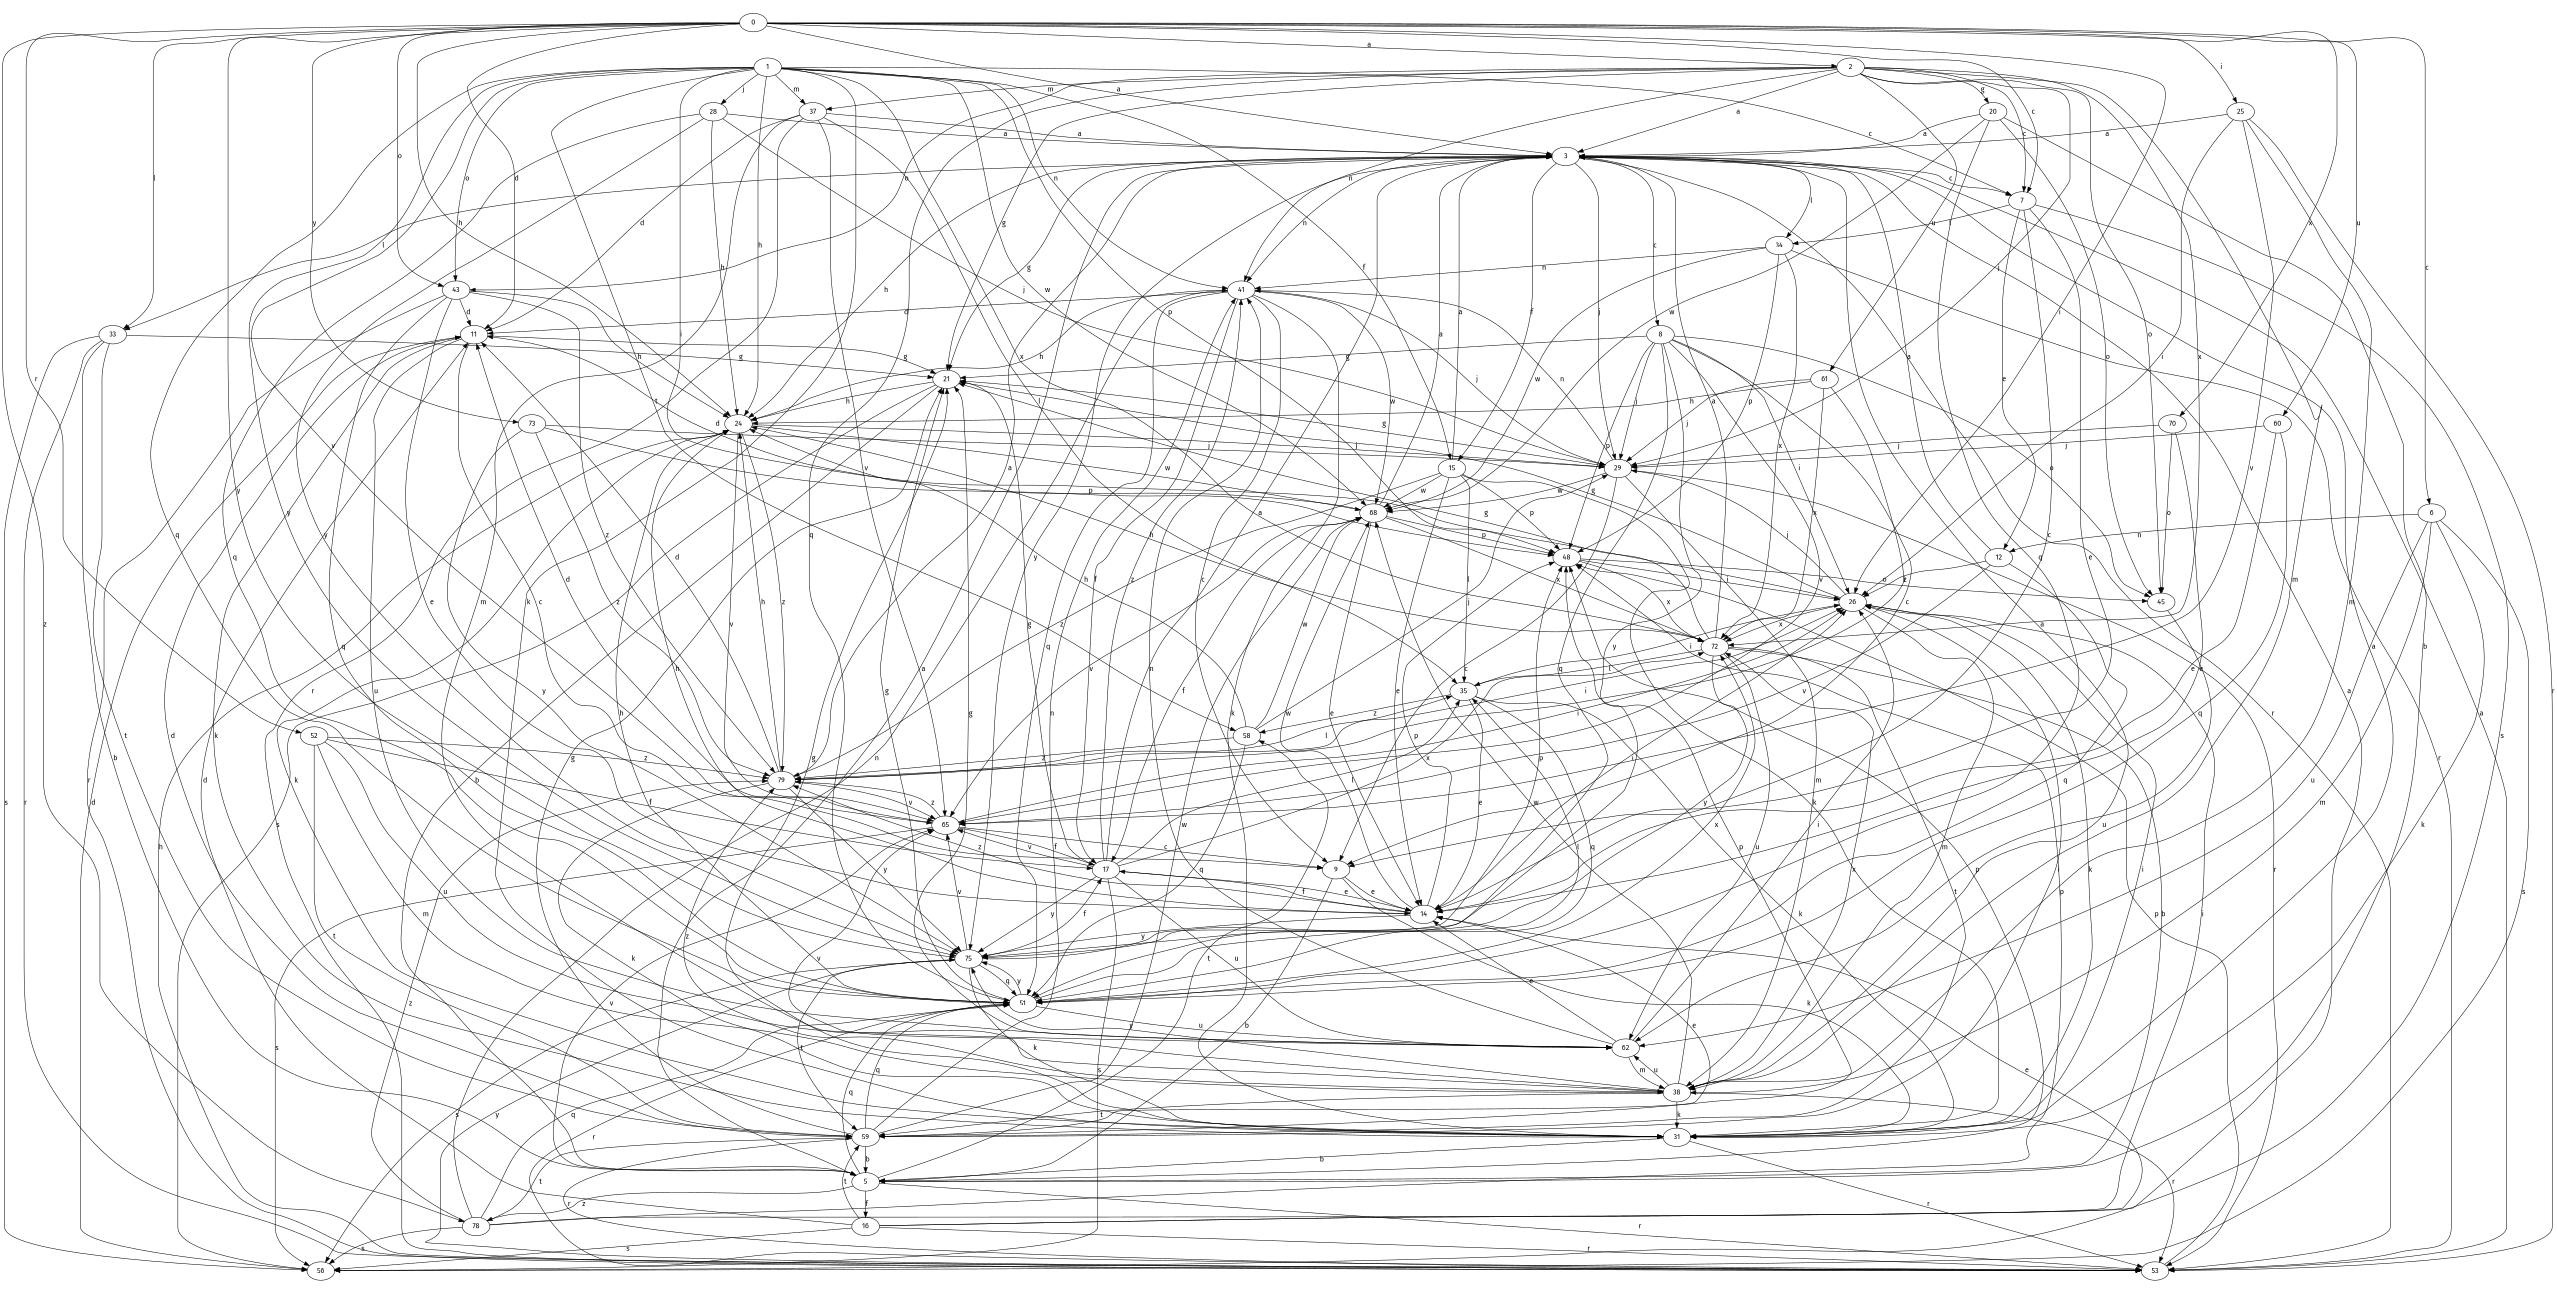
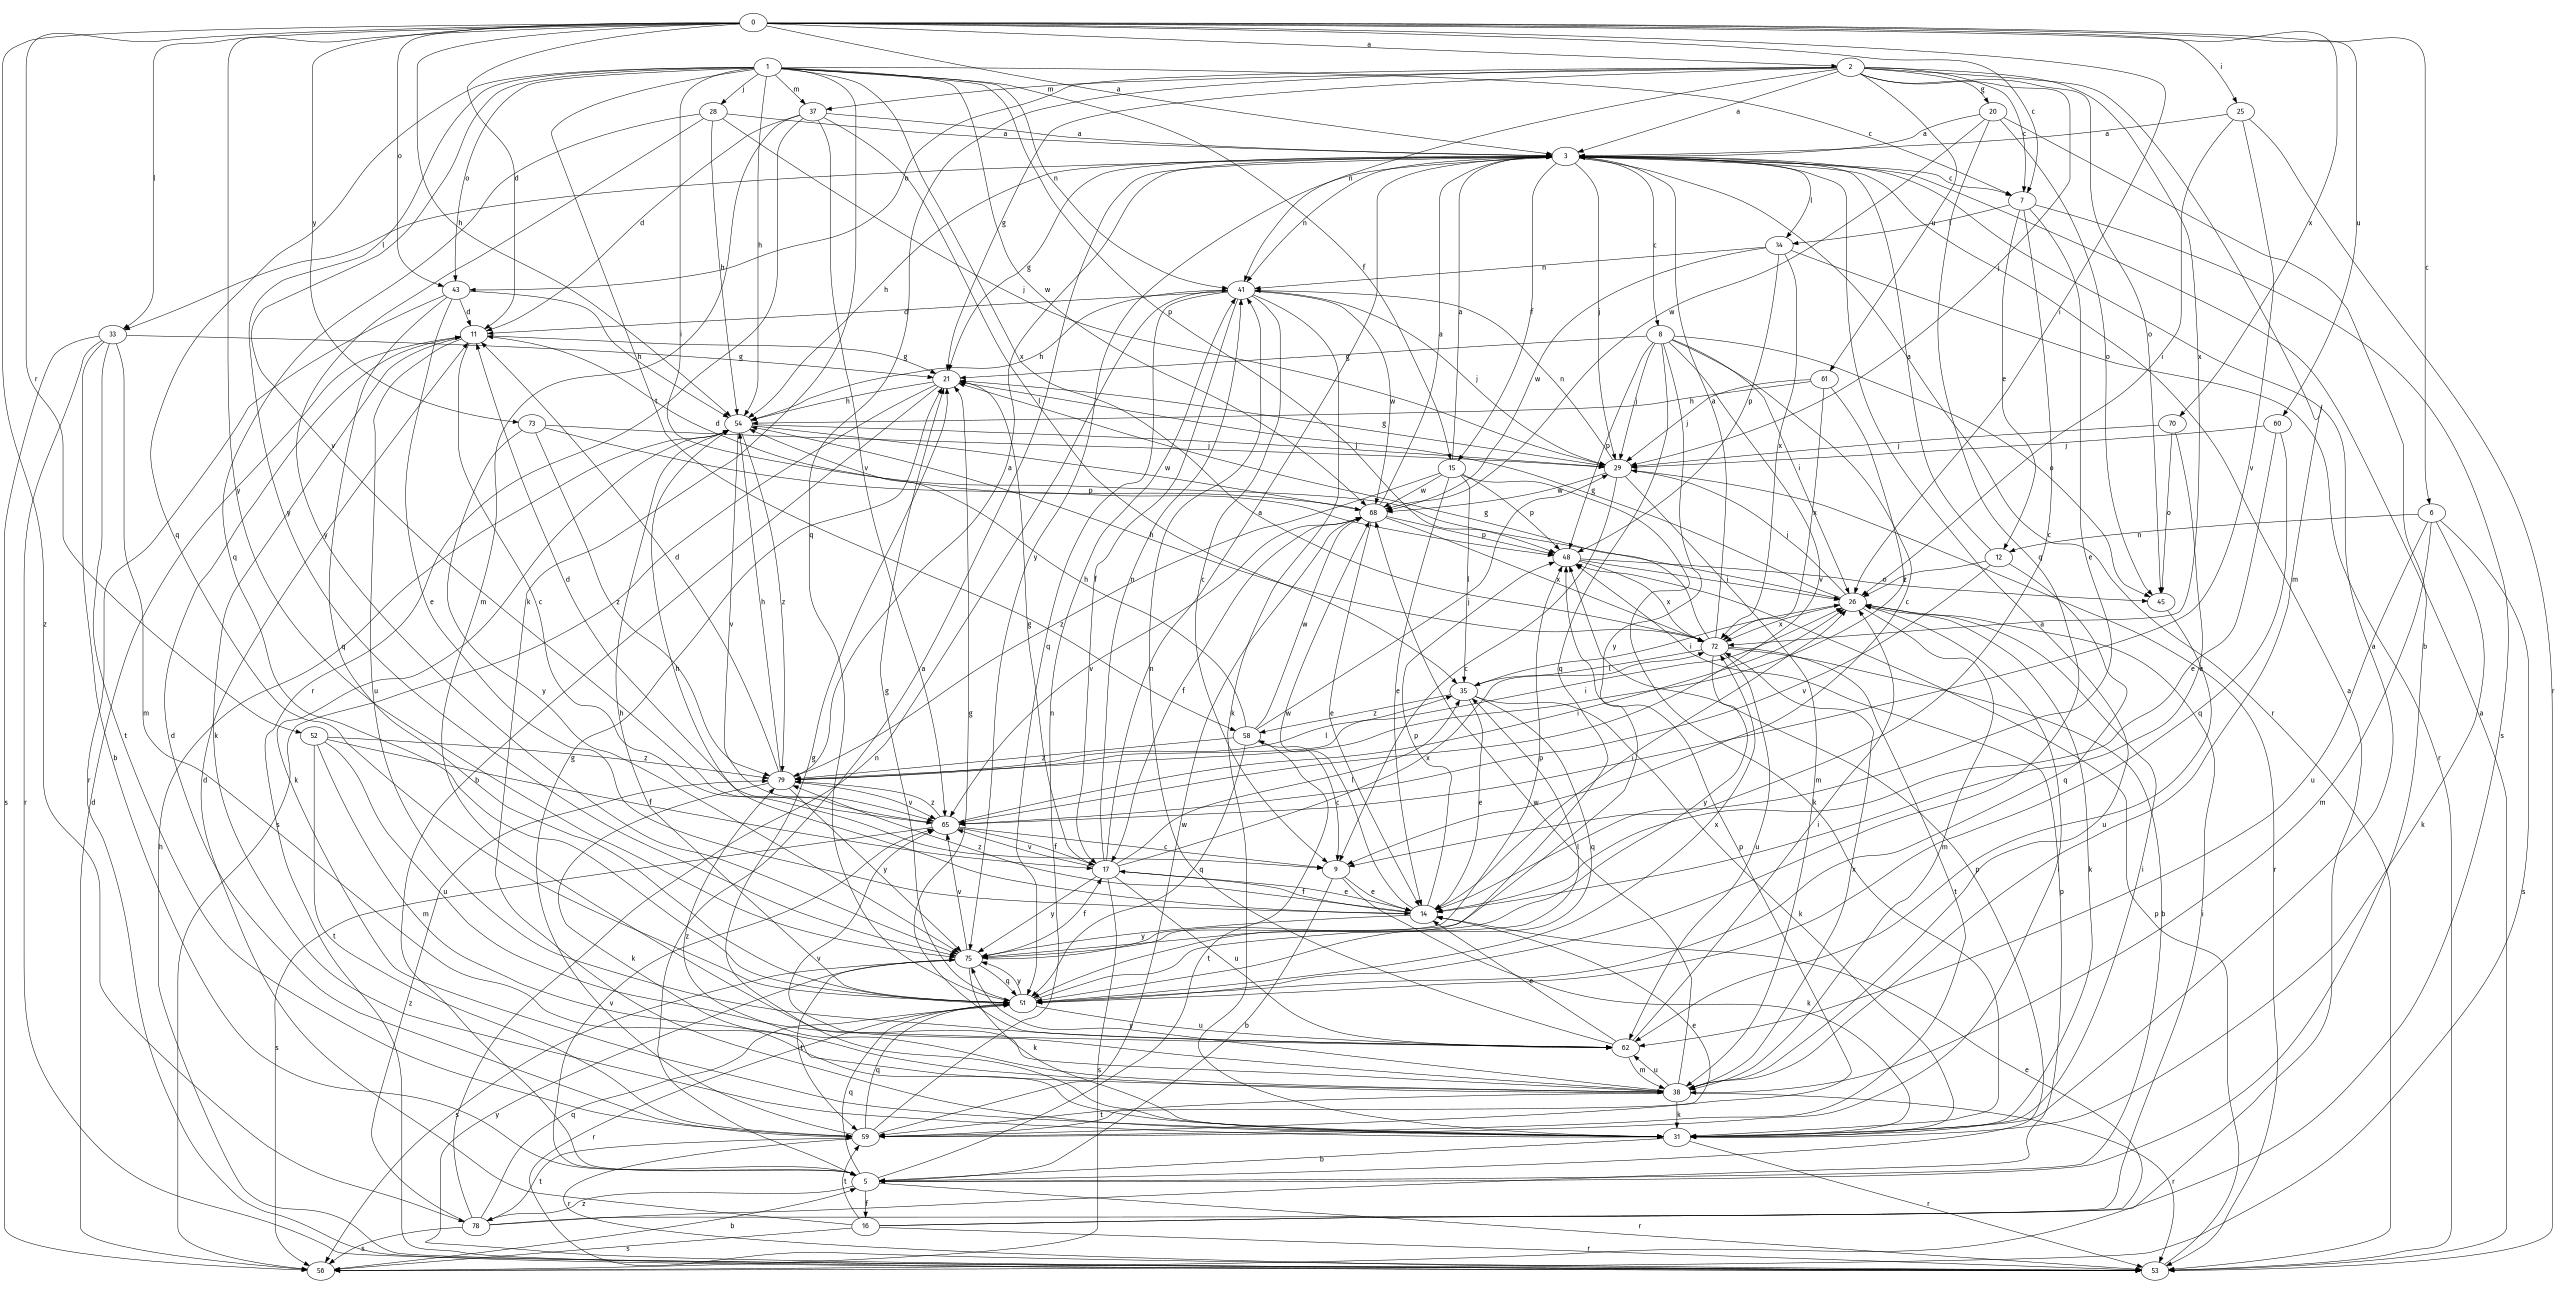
node "24": label "24" -> "54"
edge "43" -> "79": removed, label "z"
edge "17" -> "41": label "z" -> "n"
edge "25" -> "38": now "33" -> "38"
edge "58" -> "9": added, label "c"
edge "59" -> "5": now "56" -> "5"
